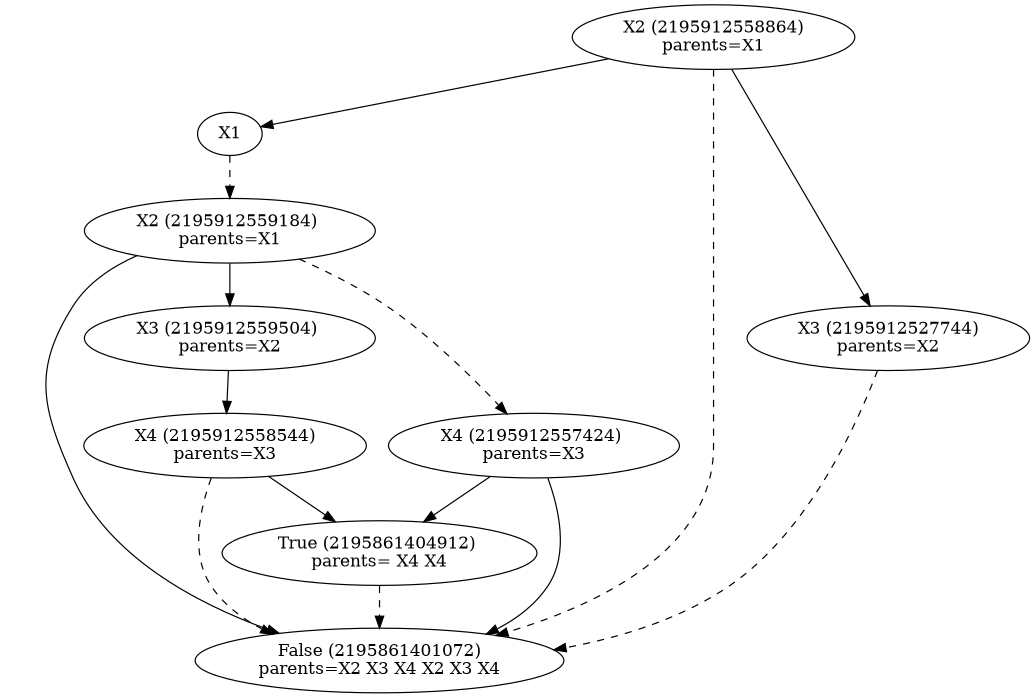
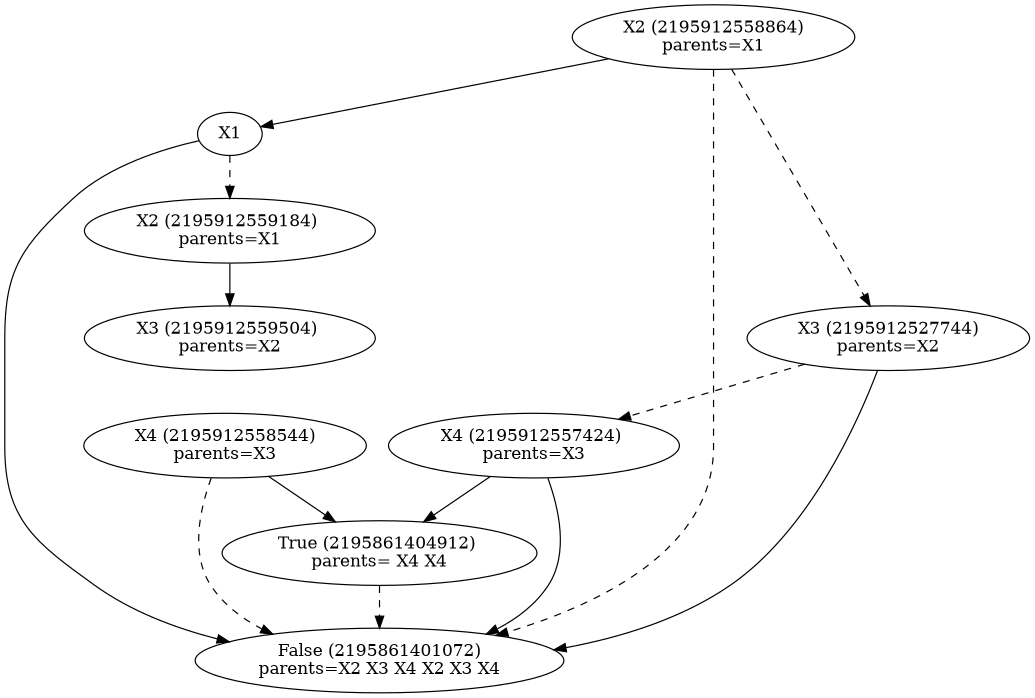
edge "X2 (2195912558864) parents=X1" -> "X3 (2195912527744) parents=X2": style solid -> dashed
edge "X2 (2195912559184) parents=X1" -> "X4 (2195912557424) parents=X3": now "X3 (2195912527744) parents=X2" -> "X4 (2195912557424) parents=X3"
edge "X3 (2195912559504) parents=X2" -> "X4 (2195912558544) parents=X3": removed
edge "X2 (2195912559184) parents=X1" -> "False (2195861401072) parents=X2 X3 X4 X2 X3 X4": now "X1" -> "False (2195861401072) parents=X2 X3 X4 X2 X3 X4"
edge "X3 (2195912527744) parents=X2" -> "False (2195861401072) parents=X2 X3 X4 X2 X3 X4": style dashed -> solid
